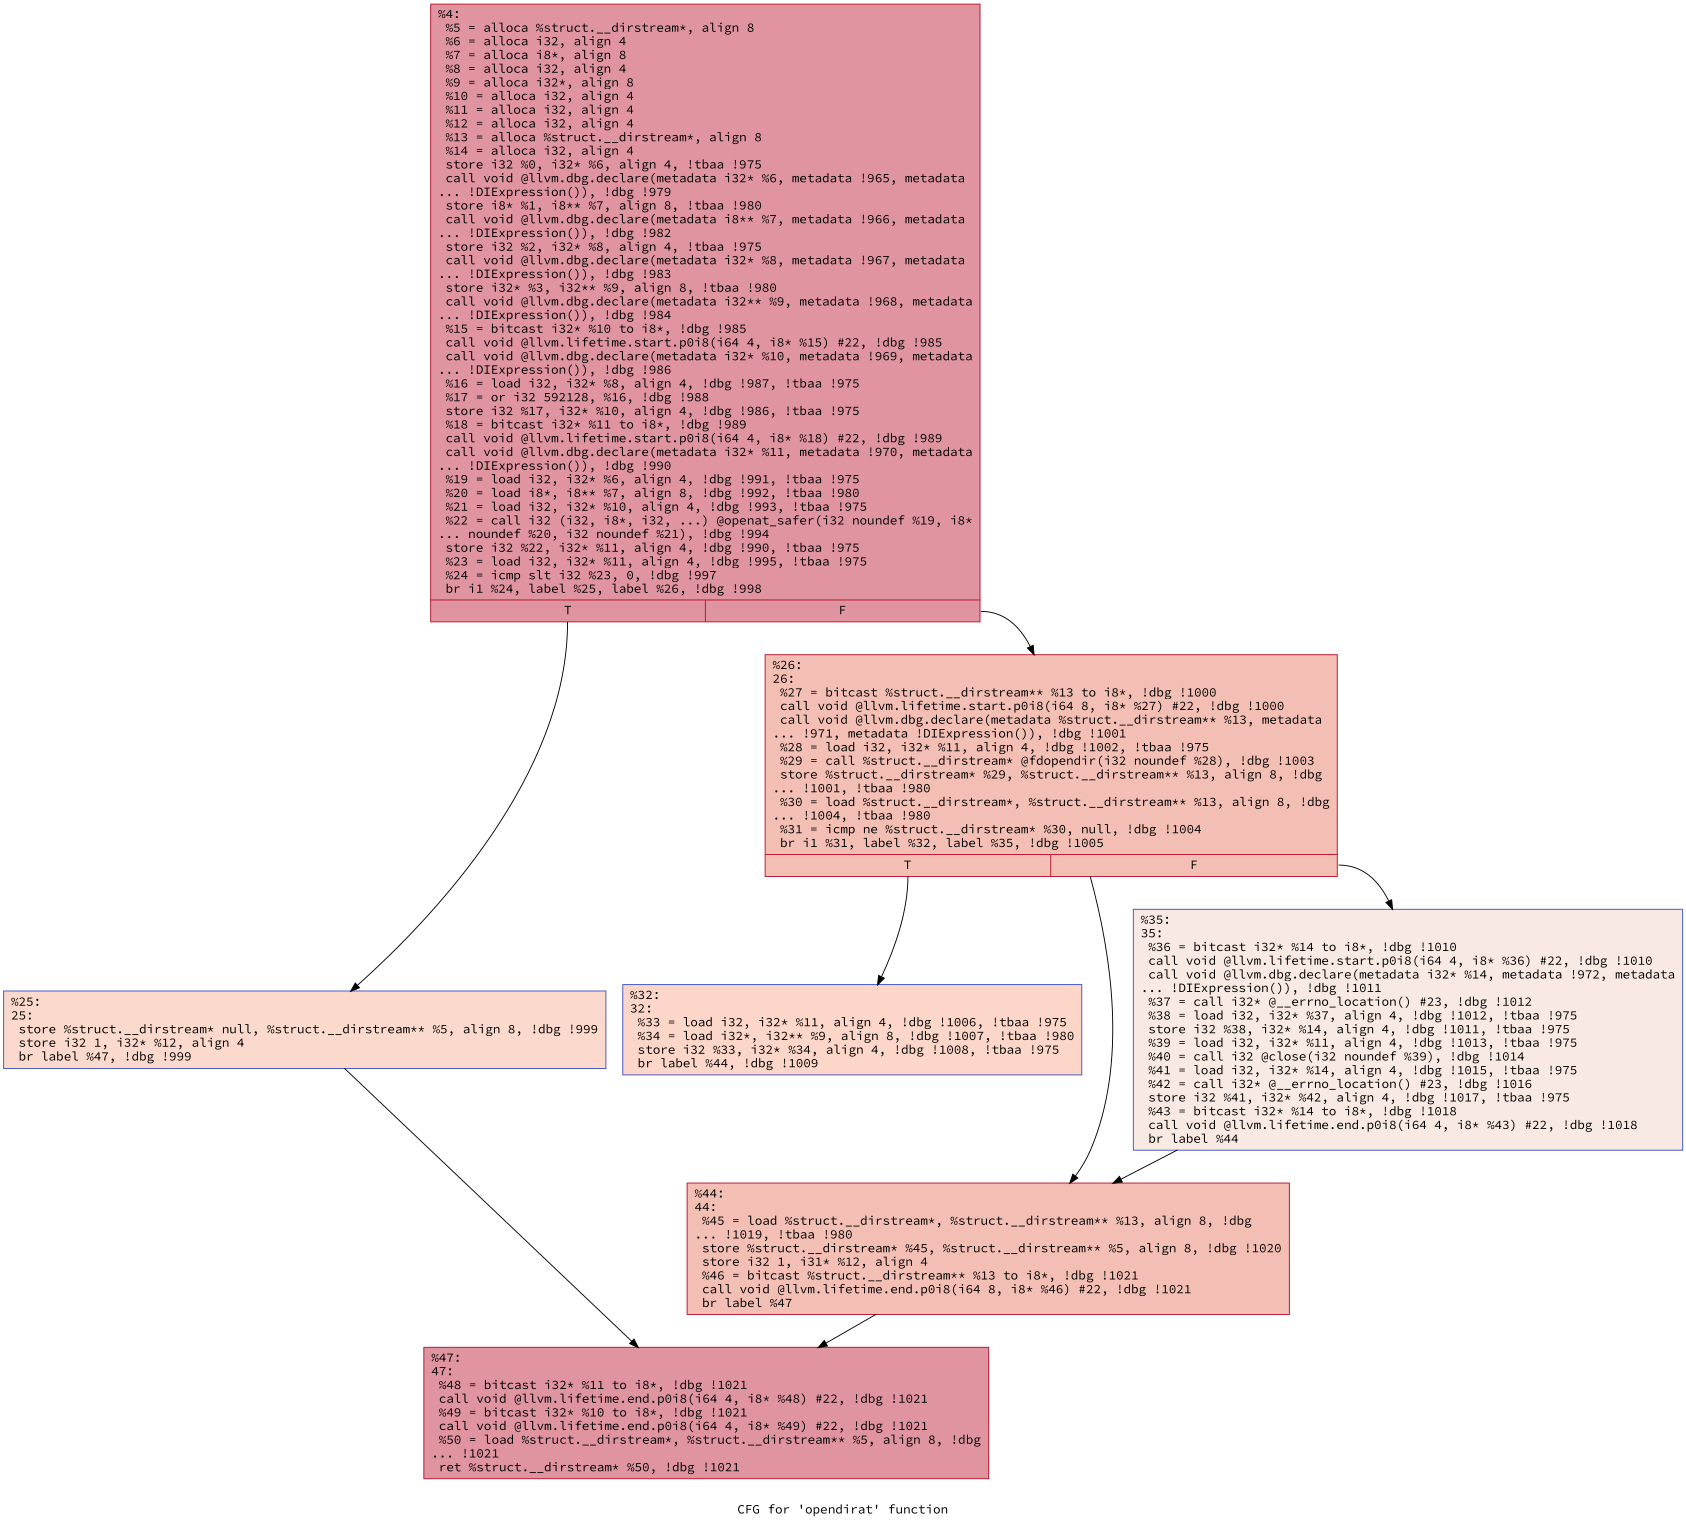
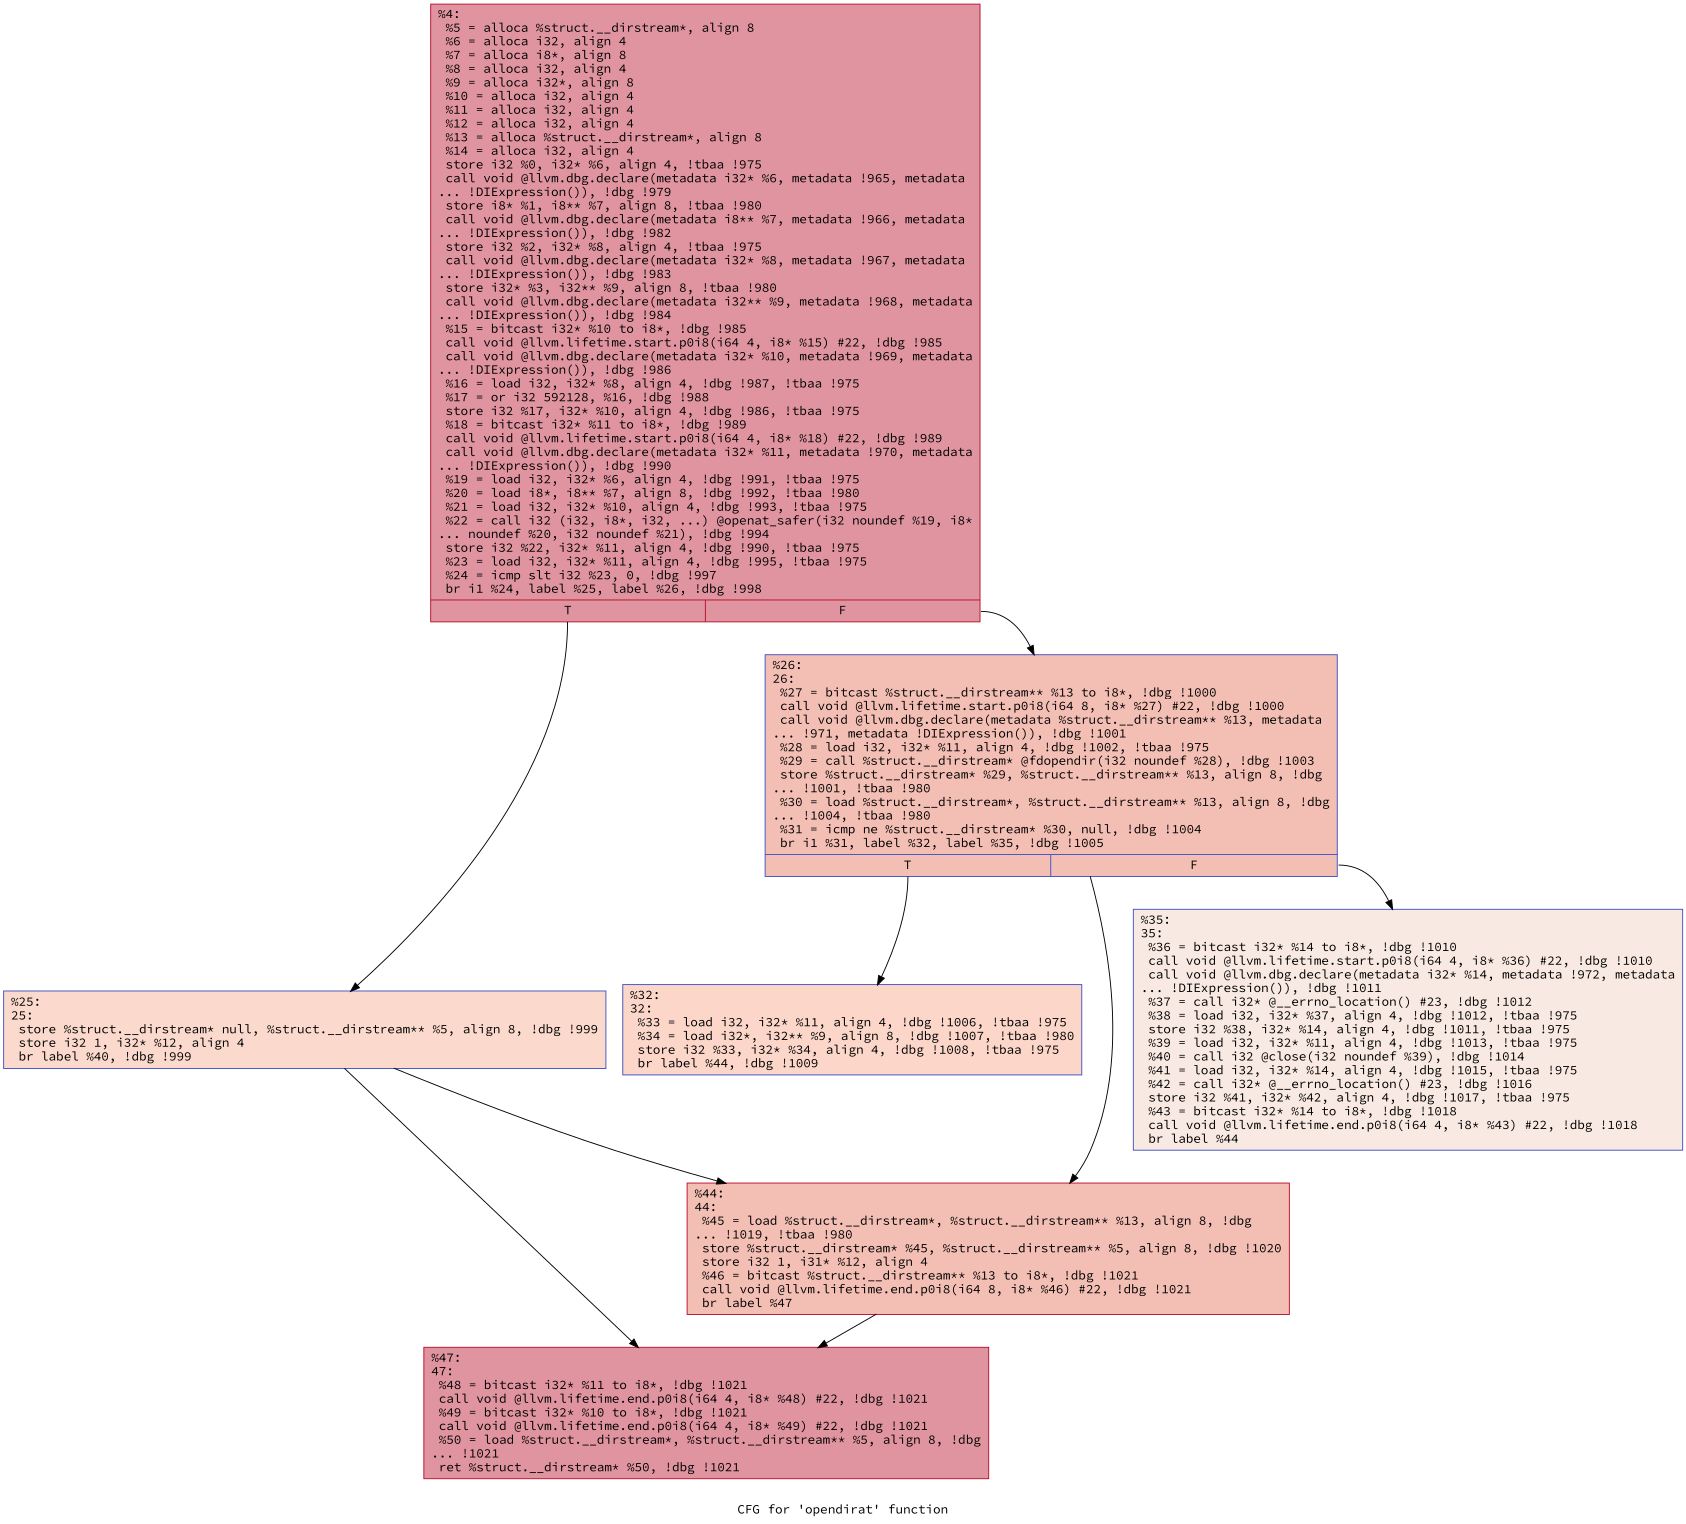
node "%26:": color #b70d28ff -> #3d50c3ff
node "%25:": text "br label %47, !dbg !999" -> "br label %40, !dbg !999"
edge "%35:" -> "%44:": now "%25:" -> "%44:"
